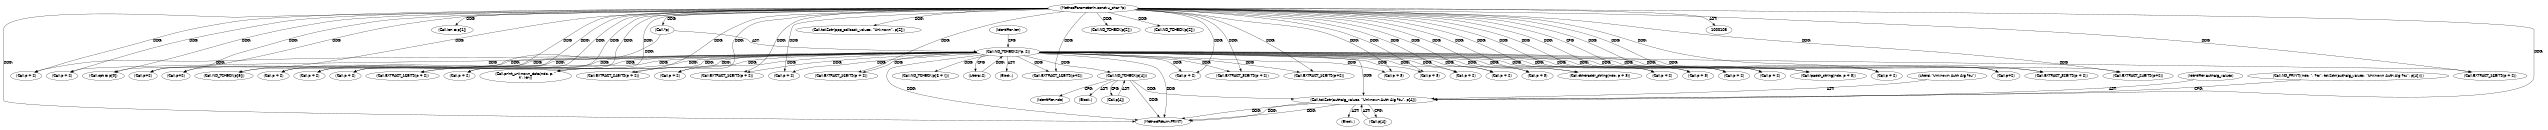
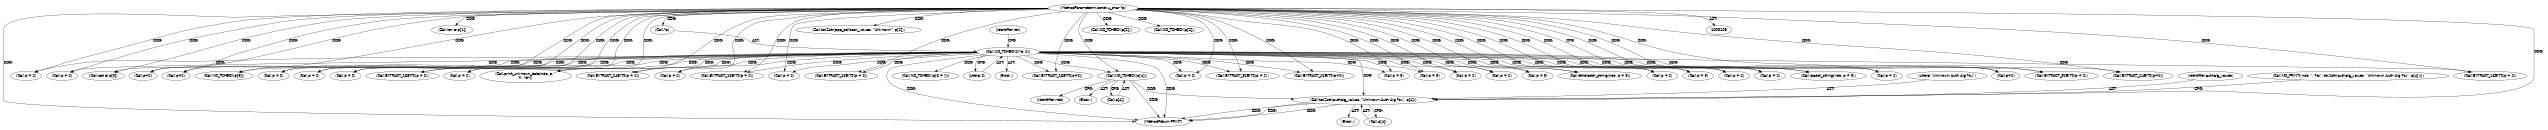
edge "(MethodParameterIn,const u_char *p)" -> "(Call,ND_TCHECK(p[4]))": added, label "DDG:"
edge "(Call,*p)" -> "(Call,ND_TCHECK(p[5]))": now "(Call,ND_TCHECK2(*p, 2))" -> "(Call,ND_TCHECK(p[5]))"
edge "(Literal,2)" -> "(Call,ND_TCHECK2(*p, 2))": label "DDG: " -> "AST: "
